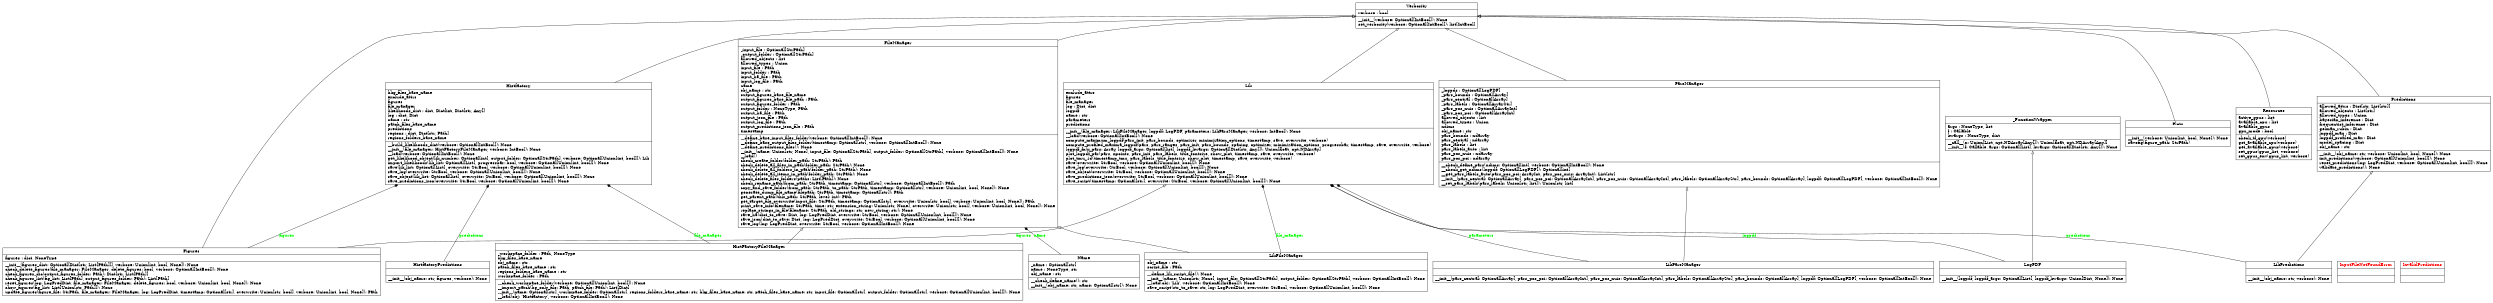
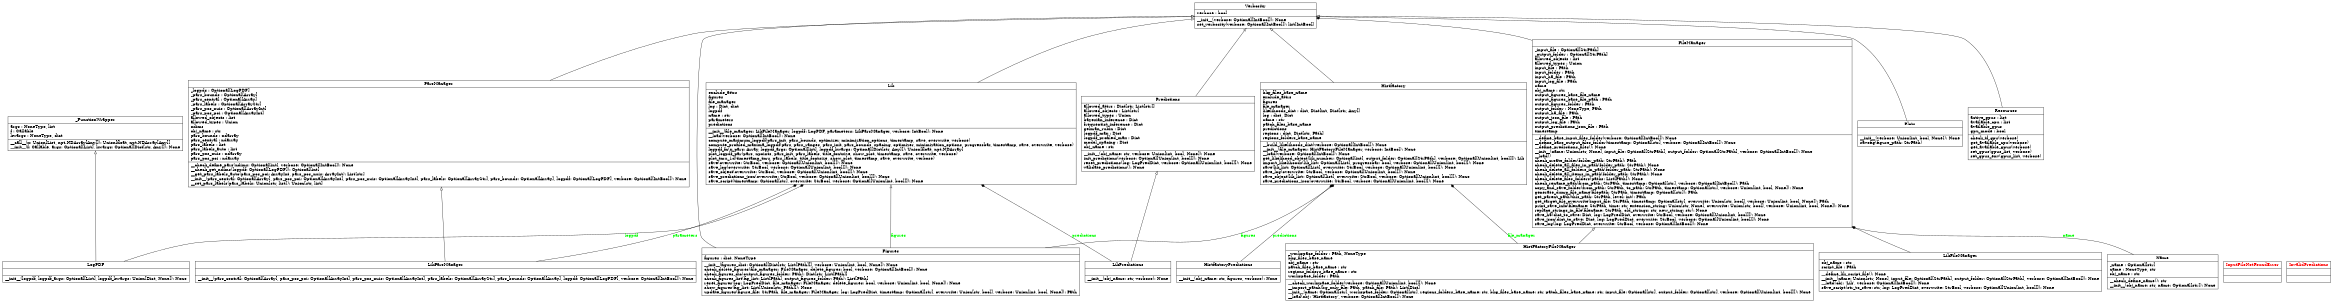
edge "FileManager" -> "Verbosity": arrowhead empty -> diamond
edge "LikFileManager" -> "Lik": removed, label "file_manager"
